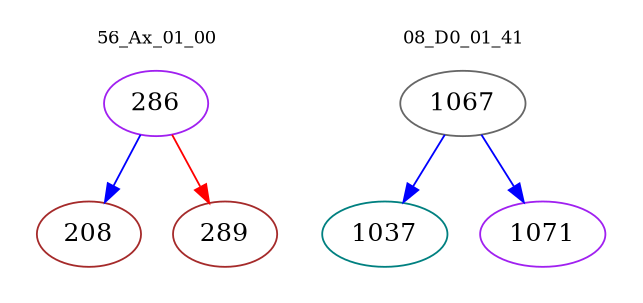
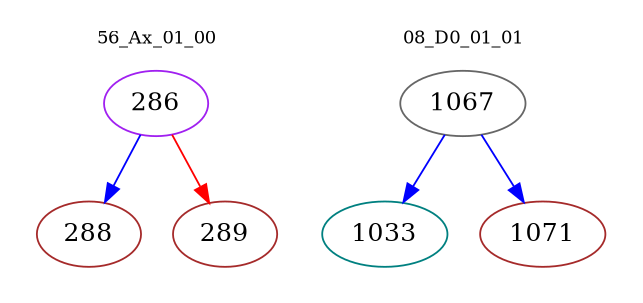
cluster "08_D0_01_41": label "08_D0_01_41" -> "08_D0_01_01"
node "208": label "208" -> "288"
node "1037": label "1037" -> "1033"
node "1071": color purple -> brown
